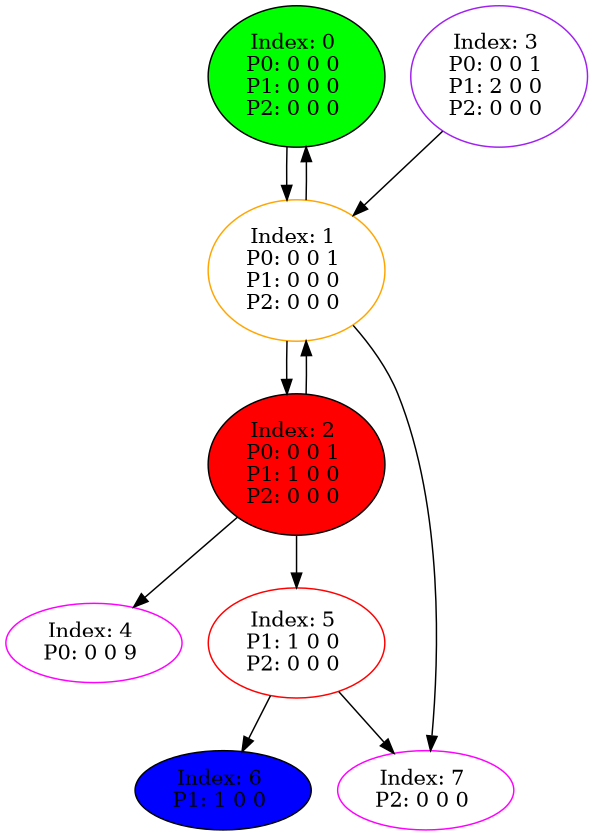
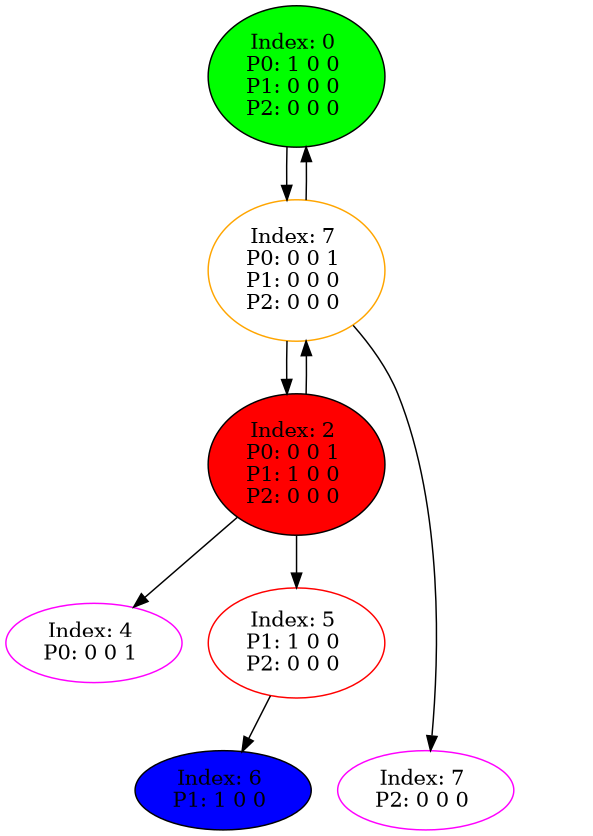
node "Index: 0 P0: 0 0 0 P1: 0 0 0 P2: 0 0 0": label "Index: 0 P0: 0 0 0 P1: 0 0 0 P2: 0 0 0" -> "Index: 0 P0: 1 0 0 P1: 0 0 0 P2: 0 0 0"
node "Index: 3 P0: 0 0 1 P1: 2 0 0 P2: 0 0 0": removed
node "Index: 1 P0: 0 0 1 P1: 0 0 0 P2: 0 0 0": label "Index: 1 P0: 0 0 1 P1: 0 0 0 P2: 0 0 0" -> "Index: 7 P0: 0 0 1 P1: 0 0 0 P2: 0 0 0"
node "Index: 4 P0: 0 0 9": label "Index: 4 P0: 0 0 9" -> "Index: 4 P0: 0 0 1"
edge "Index: 5 P1: 1 0 0 P2: 0 0 0" -> "Index: 7 P2: 0 0 0": removed
